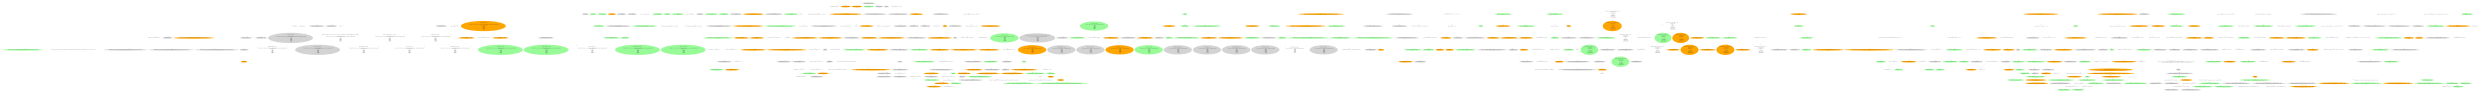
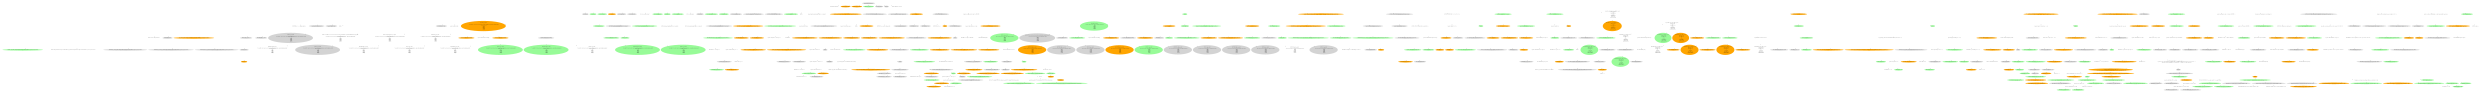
node "(<operator>.assignment,v24 = __readfsqword(0x28u))": fillcolor orange -> lightgrey
node "(IDENTIFIER,hapd,ap_get_sta(hapd, addr))": fillcolor lightgrey -> orange
node "(LITERAL,19,v19 = 19)": removed
